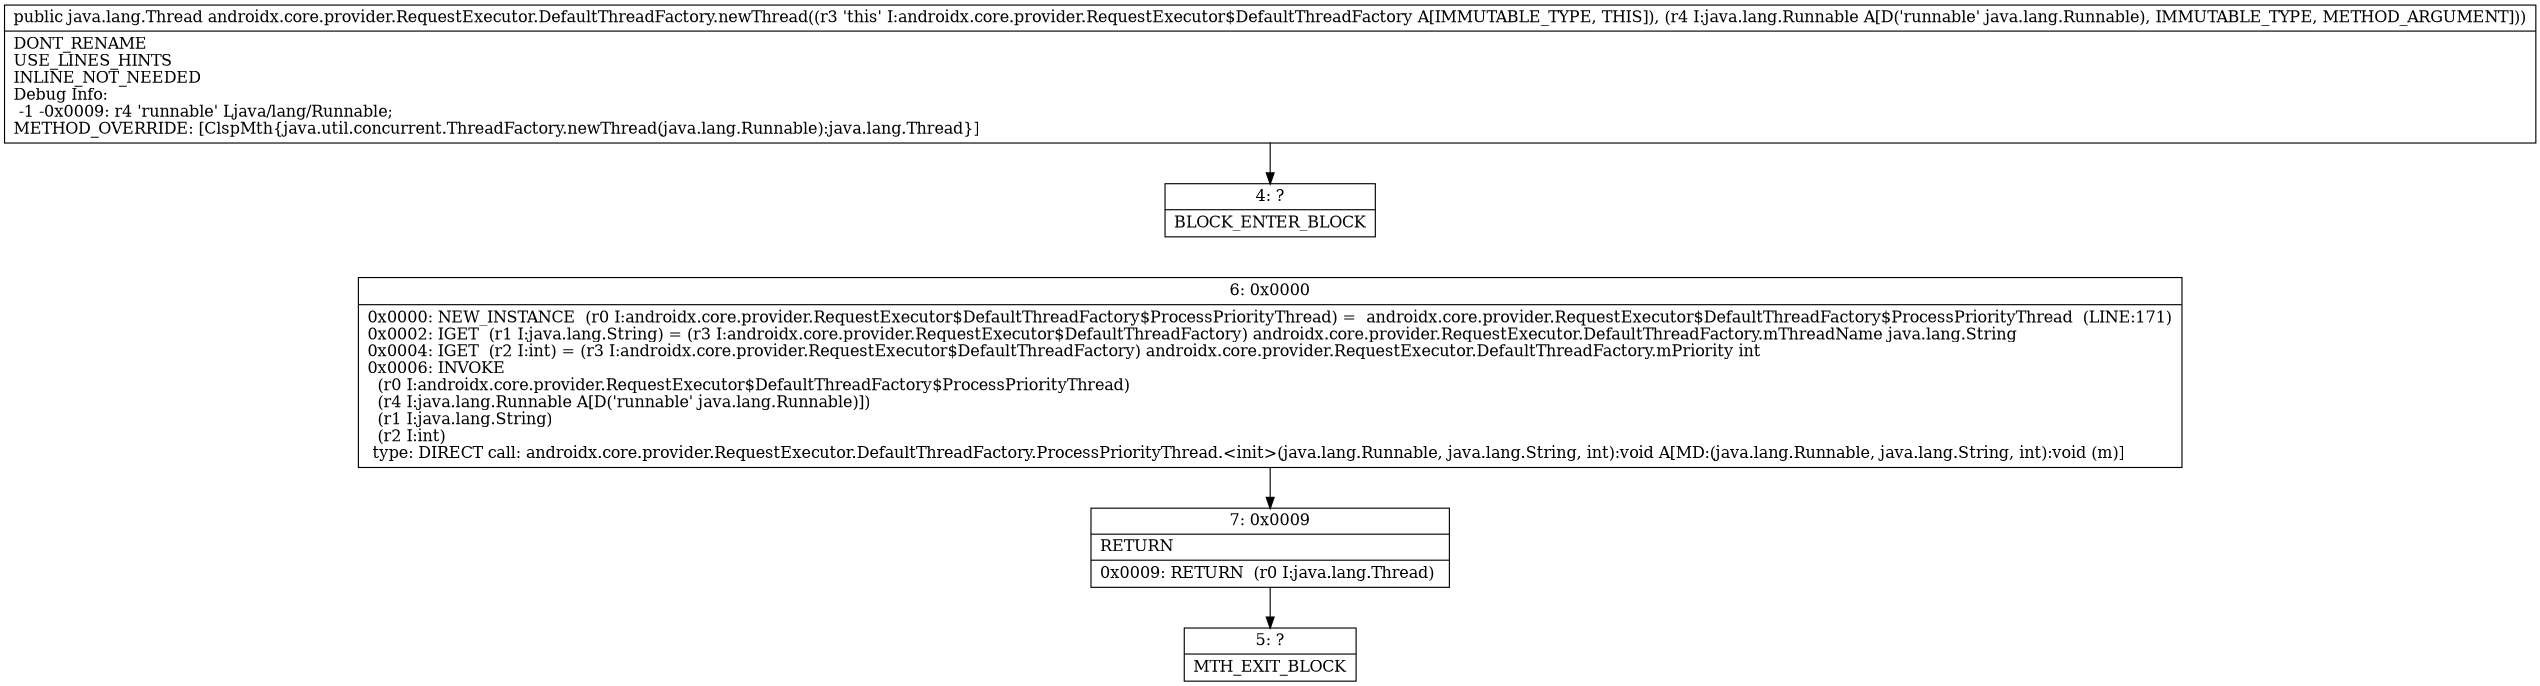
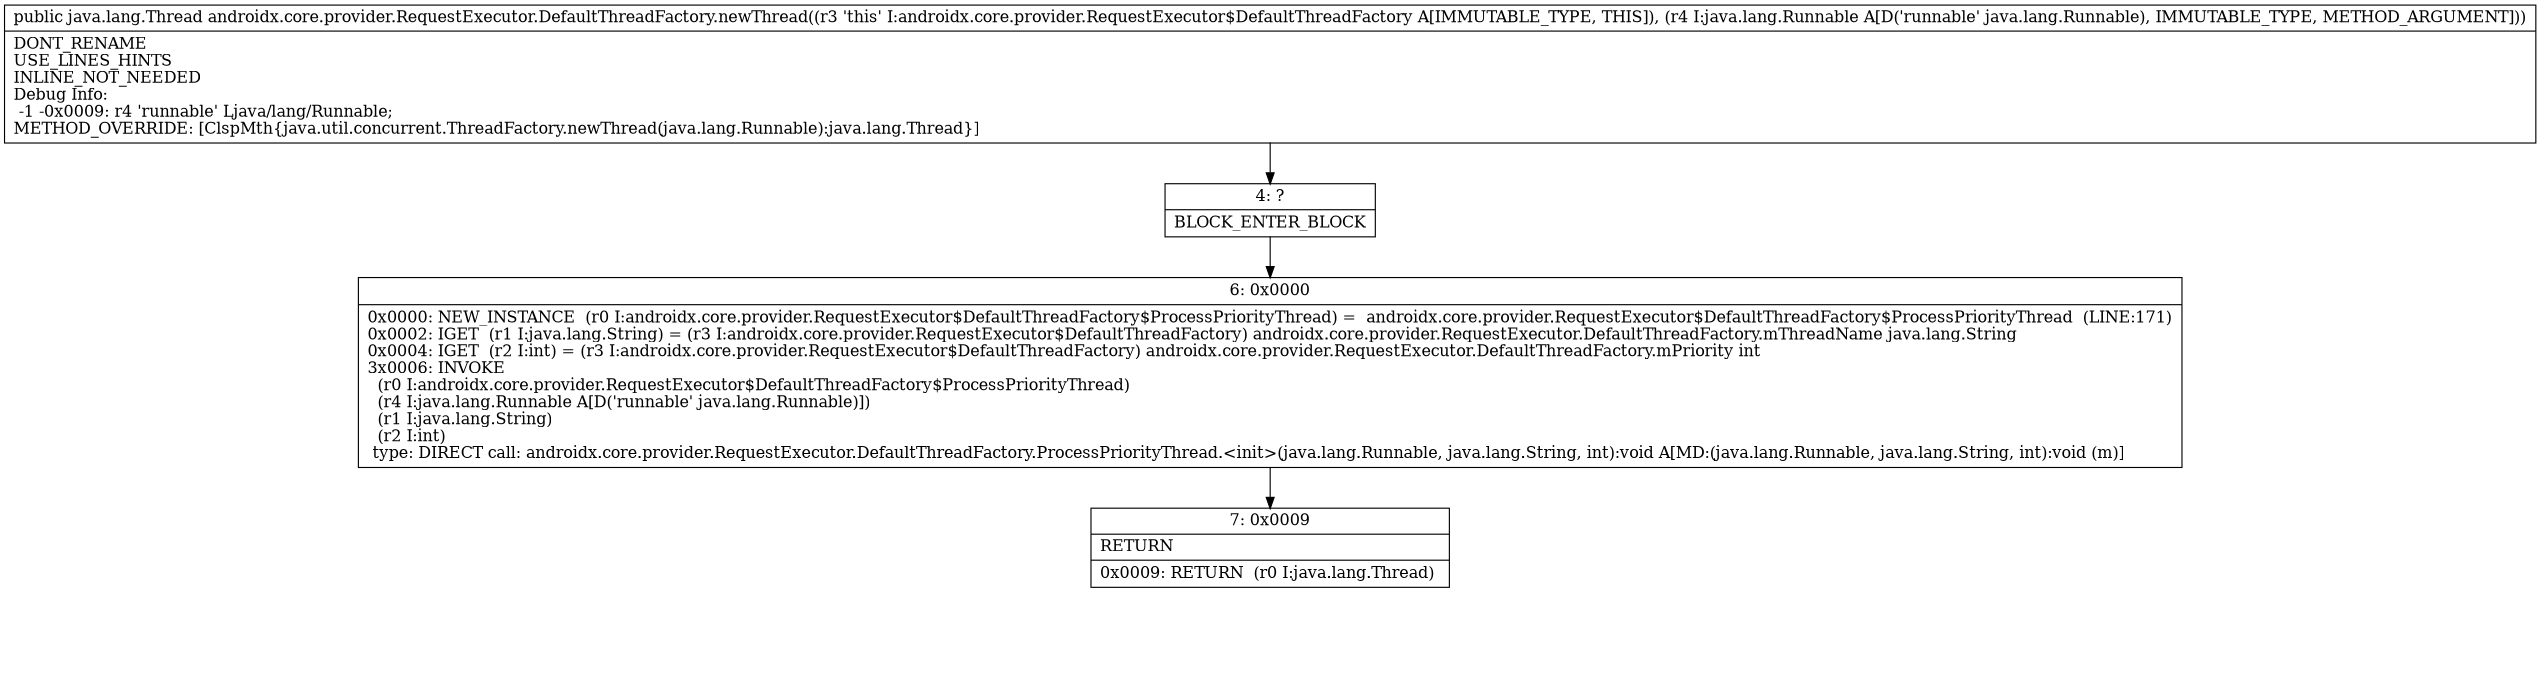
edge "4: ?" -> "6: 0x0000": added
node "6: 0x0000": text "0x0006: INVOKE" -> "3x0006: INVOKE"
node "5: ?": removed
